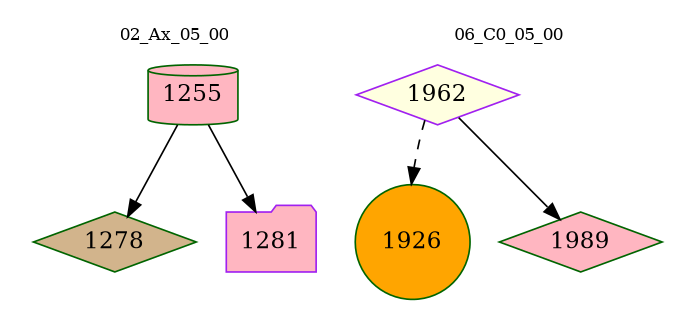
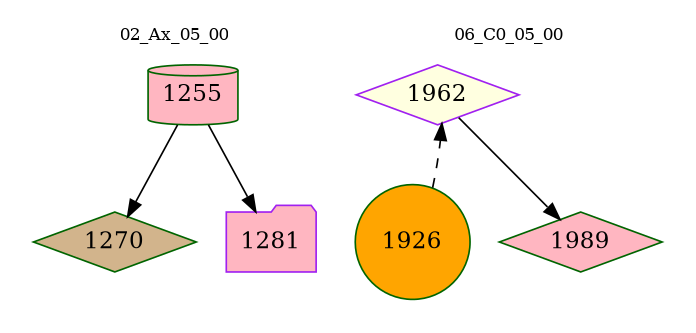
edge "1962" -> "1926": reversed
node "1278": label "1278" -> "1270"
